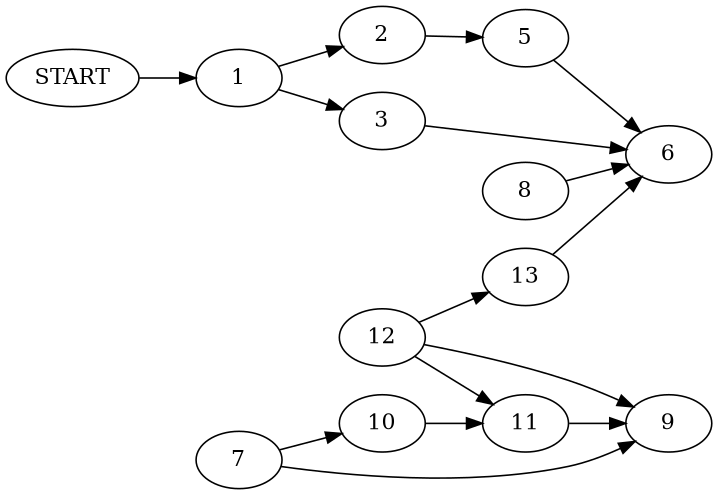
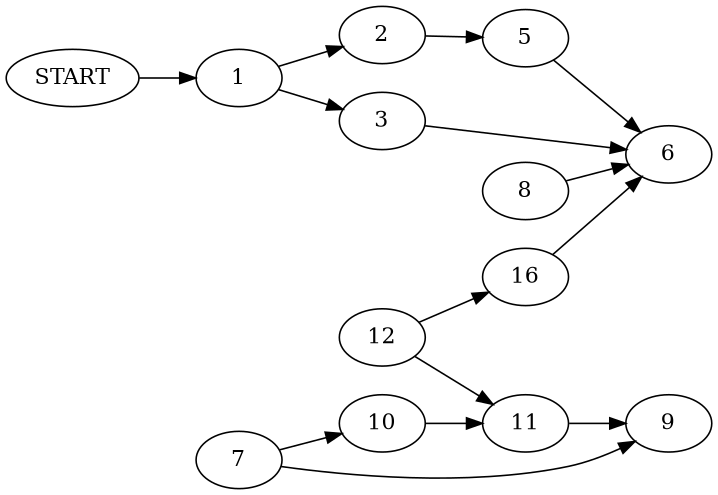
node "13": label "13" -> "16"
edge "12" -> "9": removed
